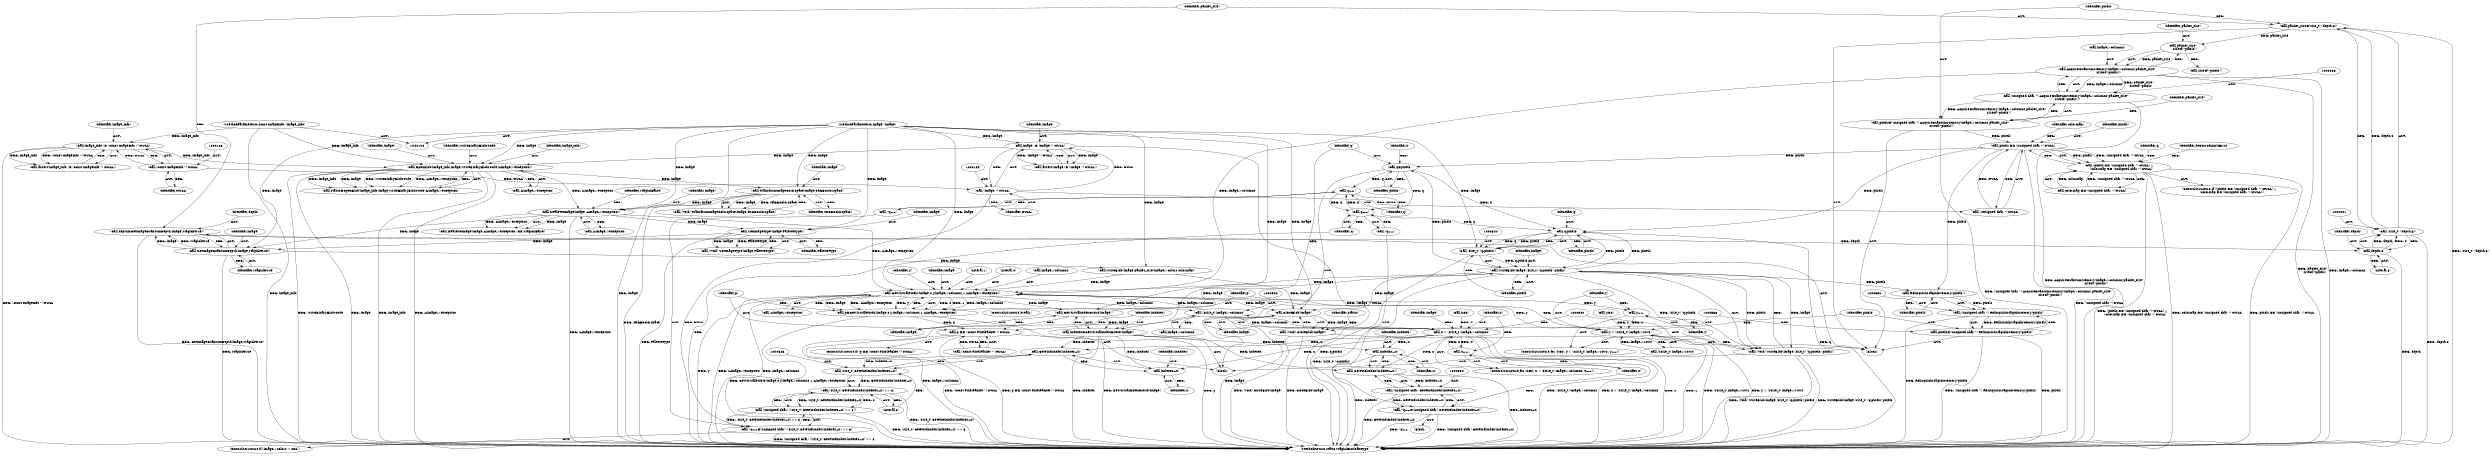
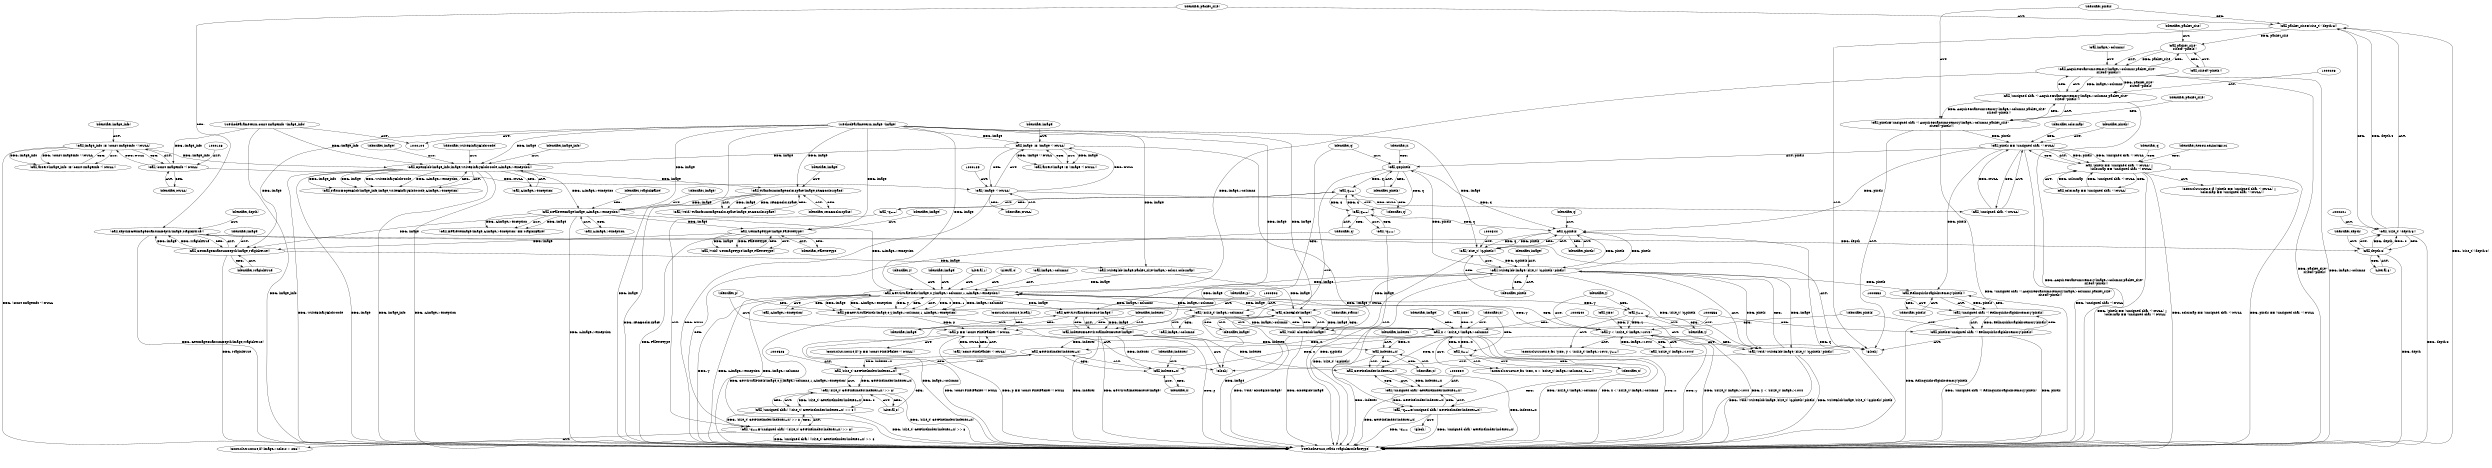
edge "(Call,sizeof(*pixels))" -> "(Call,packet_size* sizeof(*pixels))": added, label "AST:"
edge "(MethodParameterIn,const ImageInfo *image_info)" -> "(Call,image_info != (const ImageInfo *) NULL)": now "(MethodParameterIn,const ImageInfo *image_info)" -> "(Call,(const ImageInfo *) NULL)"
edge "(Call,pixels == (unsigned char *) NULL)" -> "(Call,q=pixels)": label "DDG: pixels" -> "AST: pixels"
edge "(Call,(unsigned char *) RelinquishMagickMemory(pixels))" -> "(Call,RelinquishMagickMemory(pixels))": added, label "CFG:"
